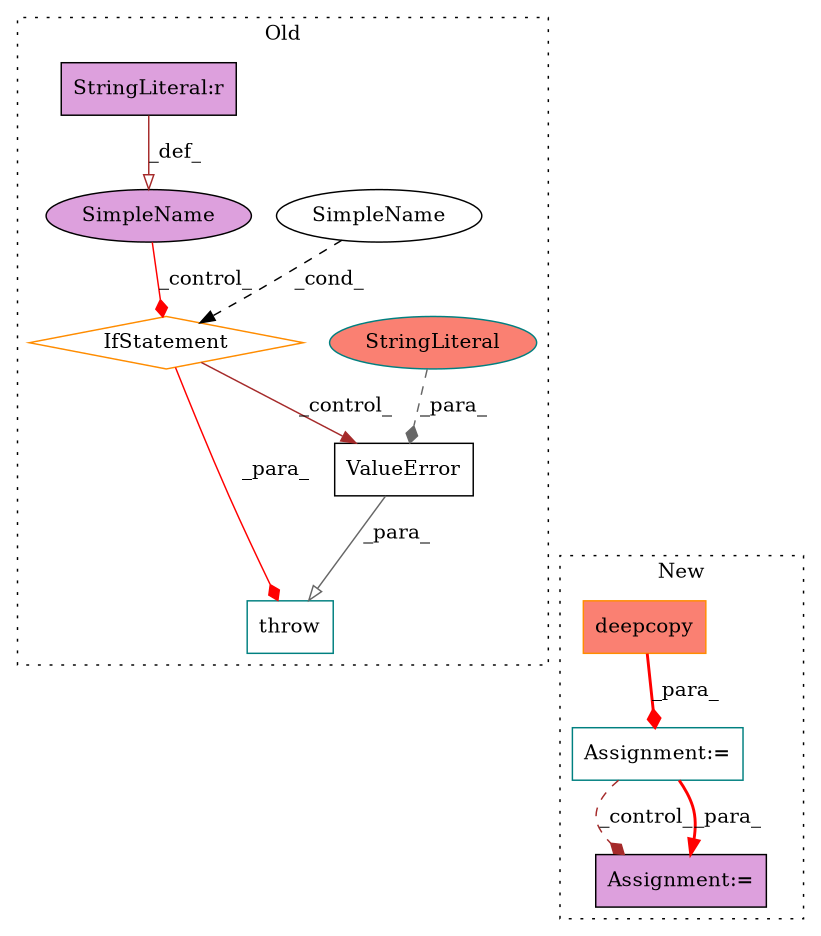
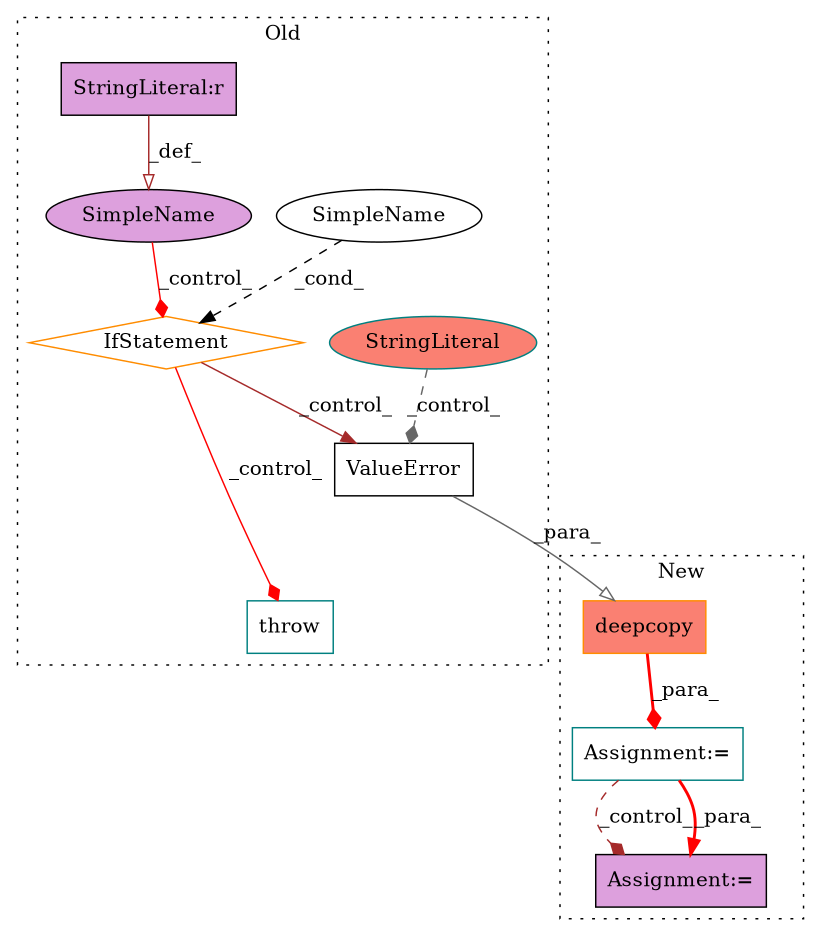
edge "StringLiteral" -> "ValueError": label "_para_" -> "_control_"
edge "IfStatement" -> "throw": label "_para_" -> "_control_"
edge "ValueError" -> "throw": now "ValueError" -> "deepcopy"
